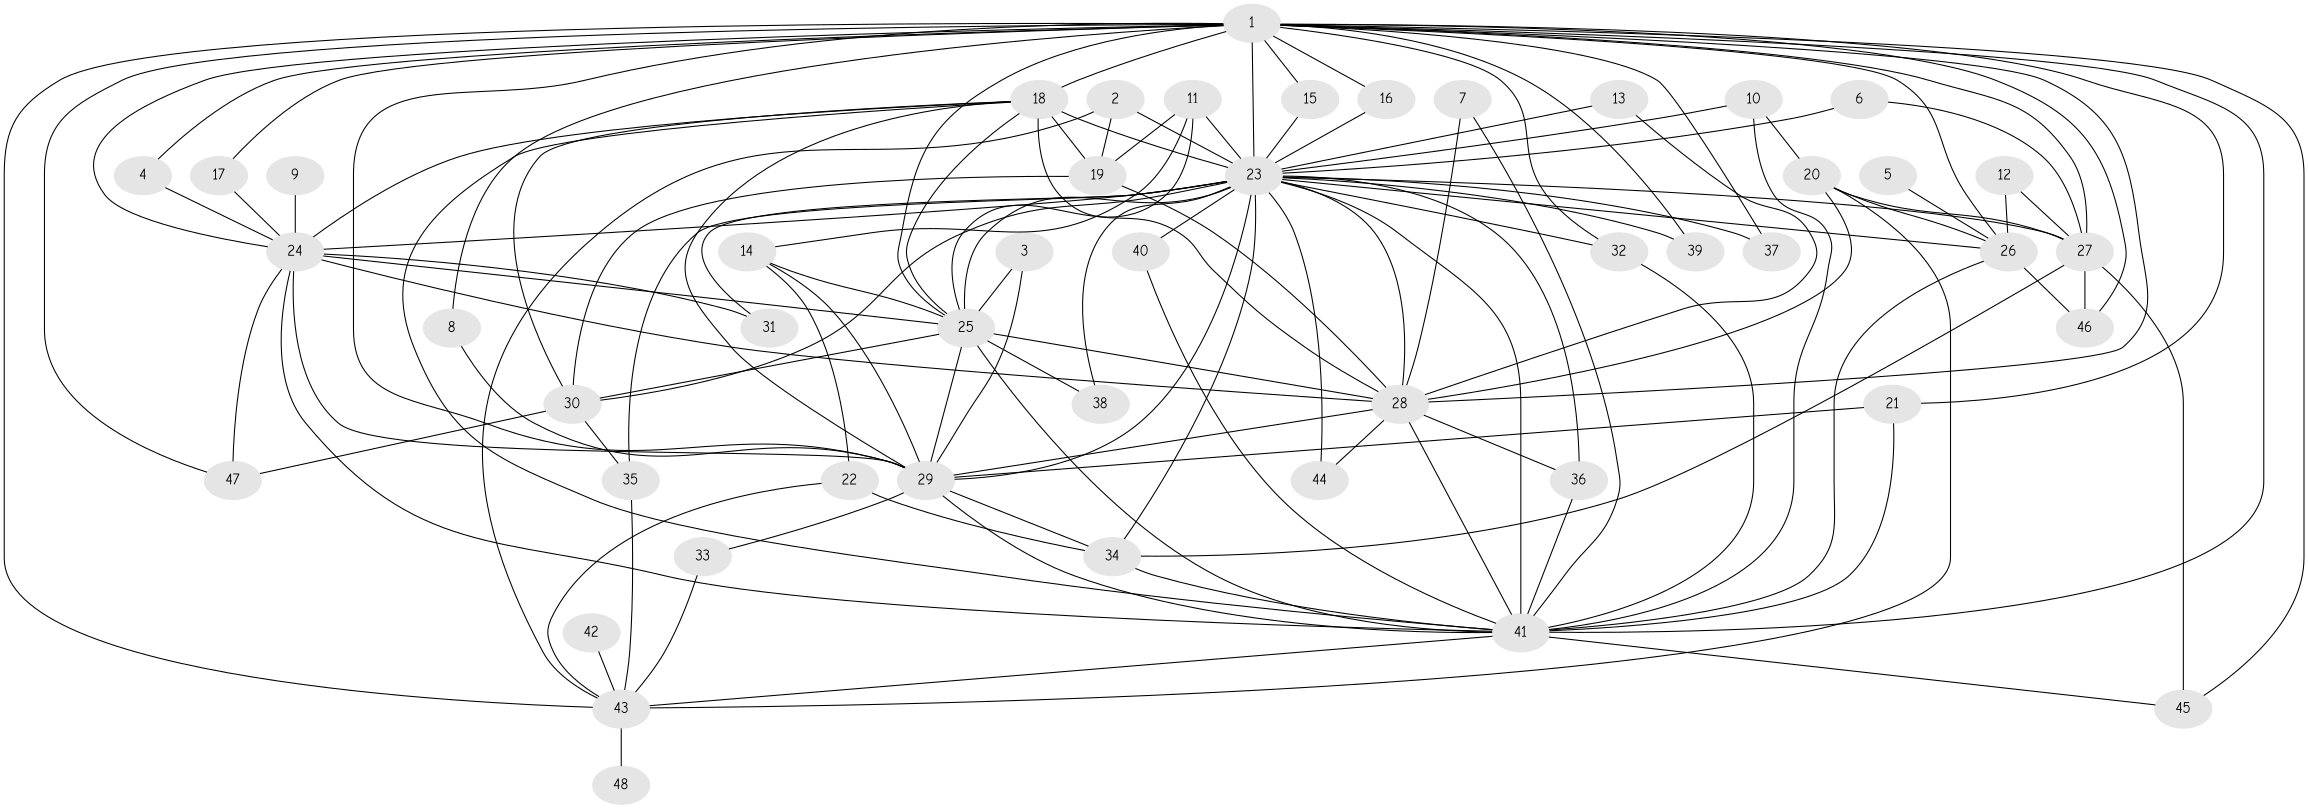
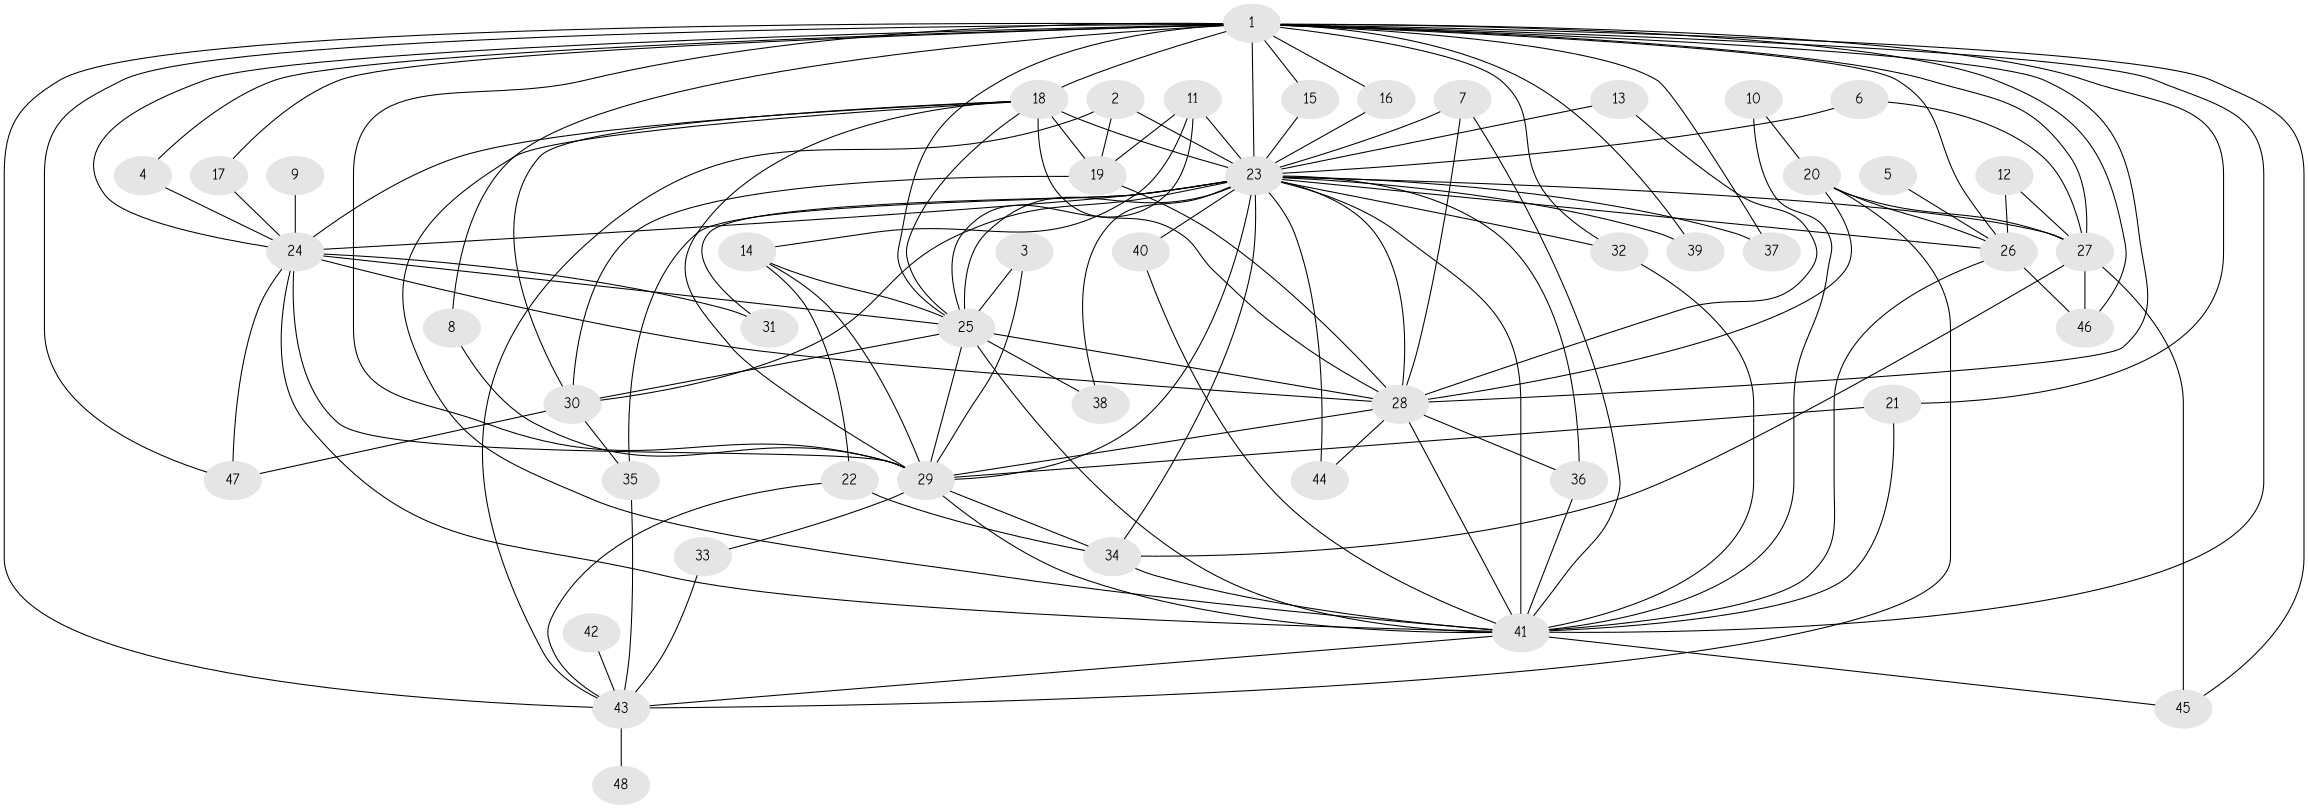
edge "10" -- "23": now "7" -- "23"
